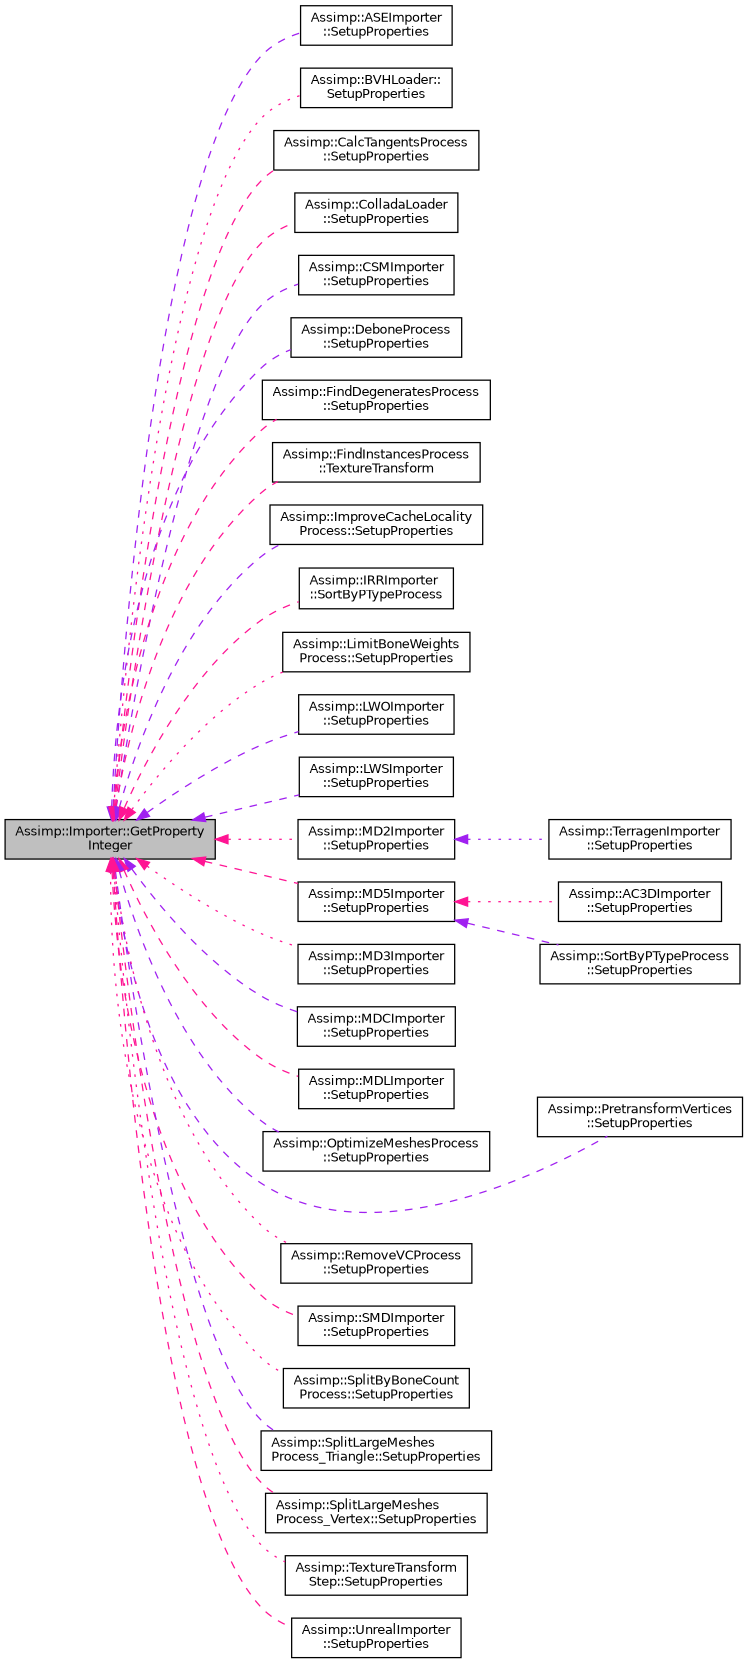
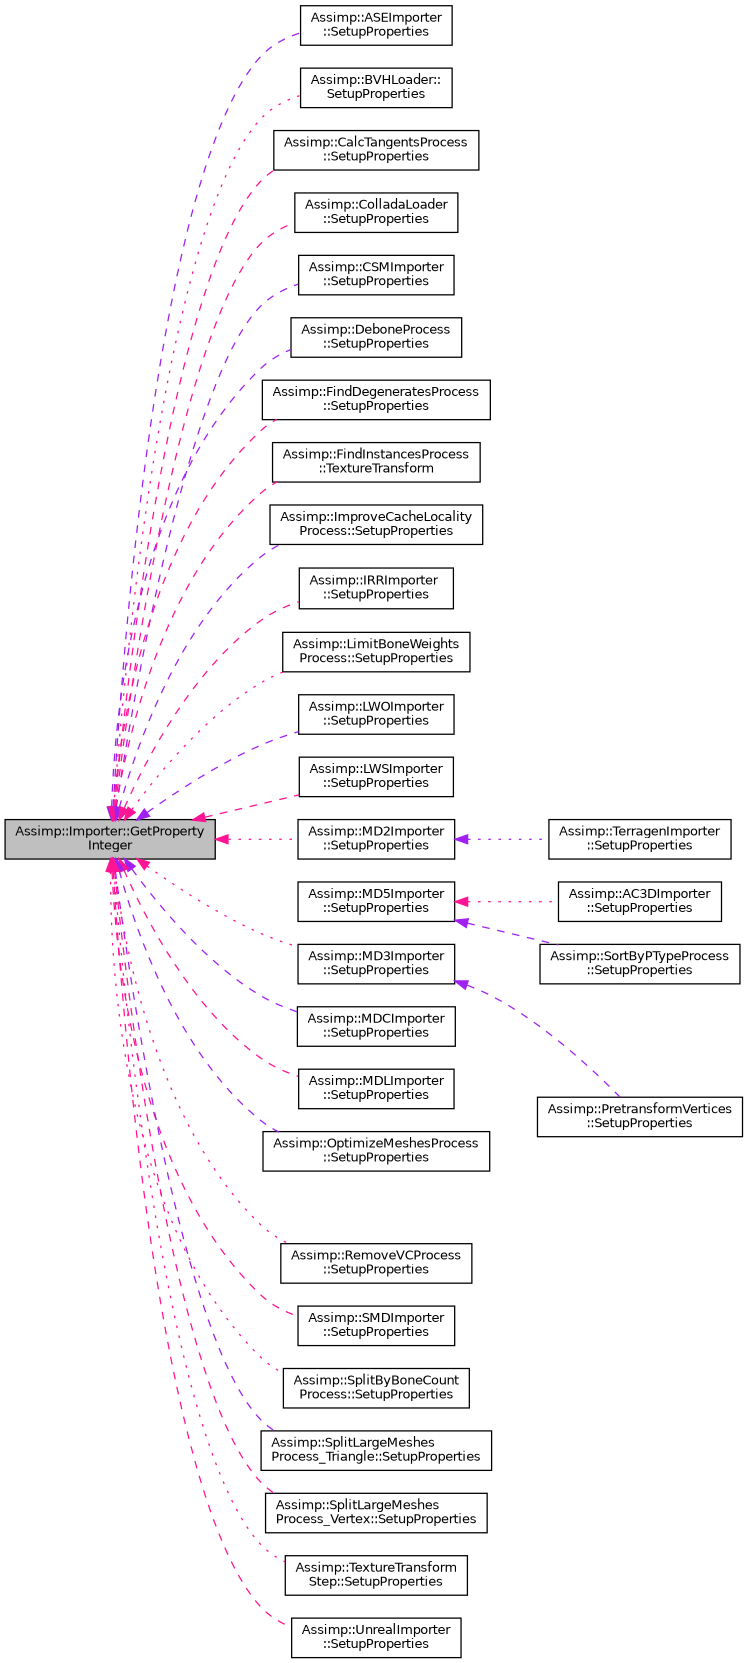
node "Assimp::IRRImporter ::SortByPTypeProcess": label "Assimp::IRRImporter ::SortByPTypeProcess" -> "Assimp::IRRImporter ::SetupProperties"
edge "Assimp::LWSImporter ::SetupProperties" -> "Assimp::Importer::GetProperty Integer": color purple -> deeppink
edge "Assimp::MD5Importer ::SetupProperties" -> "Assimp::Importer::GetProperty Integer": removed
edge "Assimp::PretransformVertices ::SetupProperties" -> "Assimp::Importer::GetProperty Integer": now "Assimp::PretransformVertices ::SetupProperties" -> "Assimp::MD3Importer ::SetupProperties"
